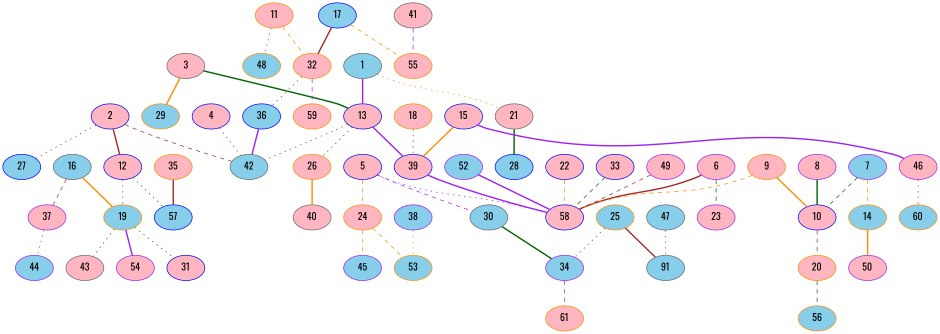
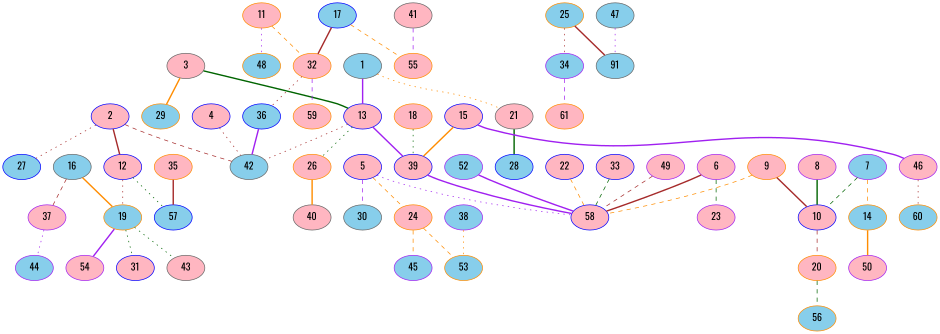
edge "9" -- "10": color darkorange -> brown
edge "30" -- "34": removed
